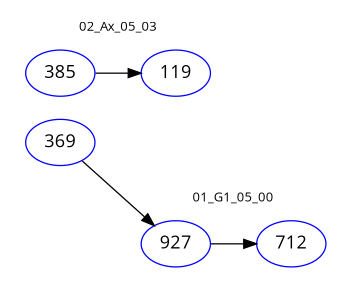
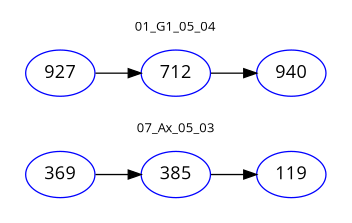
cluster "02_Ax_05_03": label "02_Ax_05_03" -> "07_Ax_05_03"
node "940": added
edge "369" -> "927": now "369" -> "385"
cluster "01_G1_05_00": label "01_G1_05_00" -> "01_G1_05_04"
